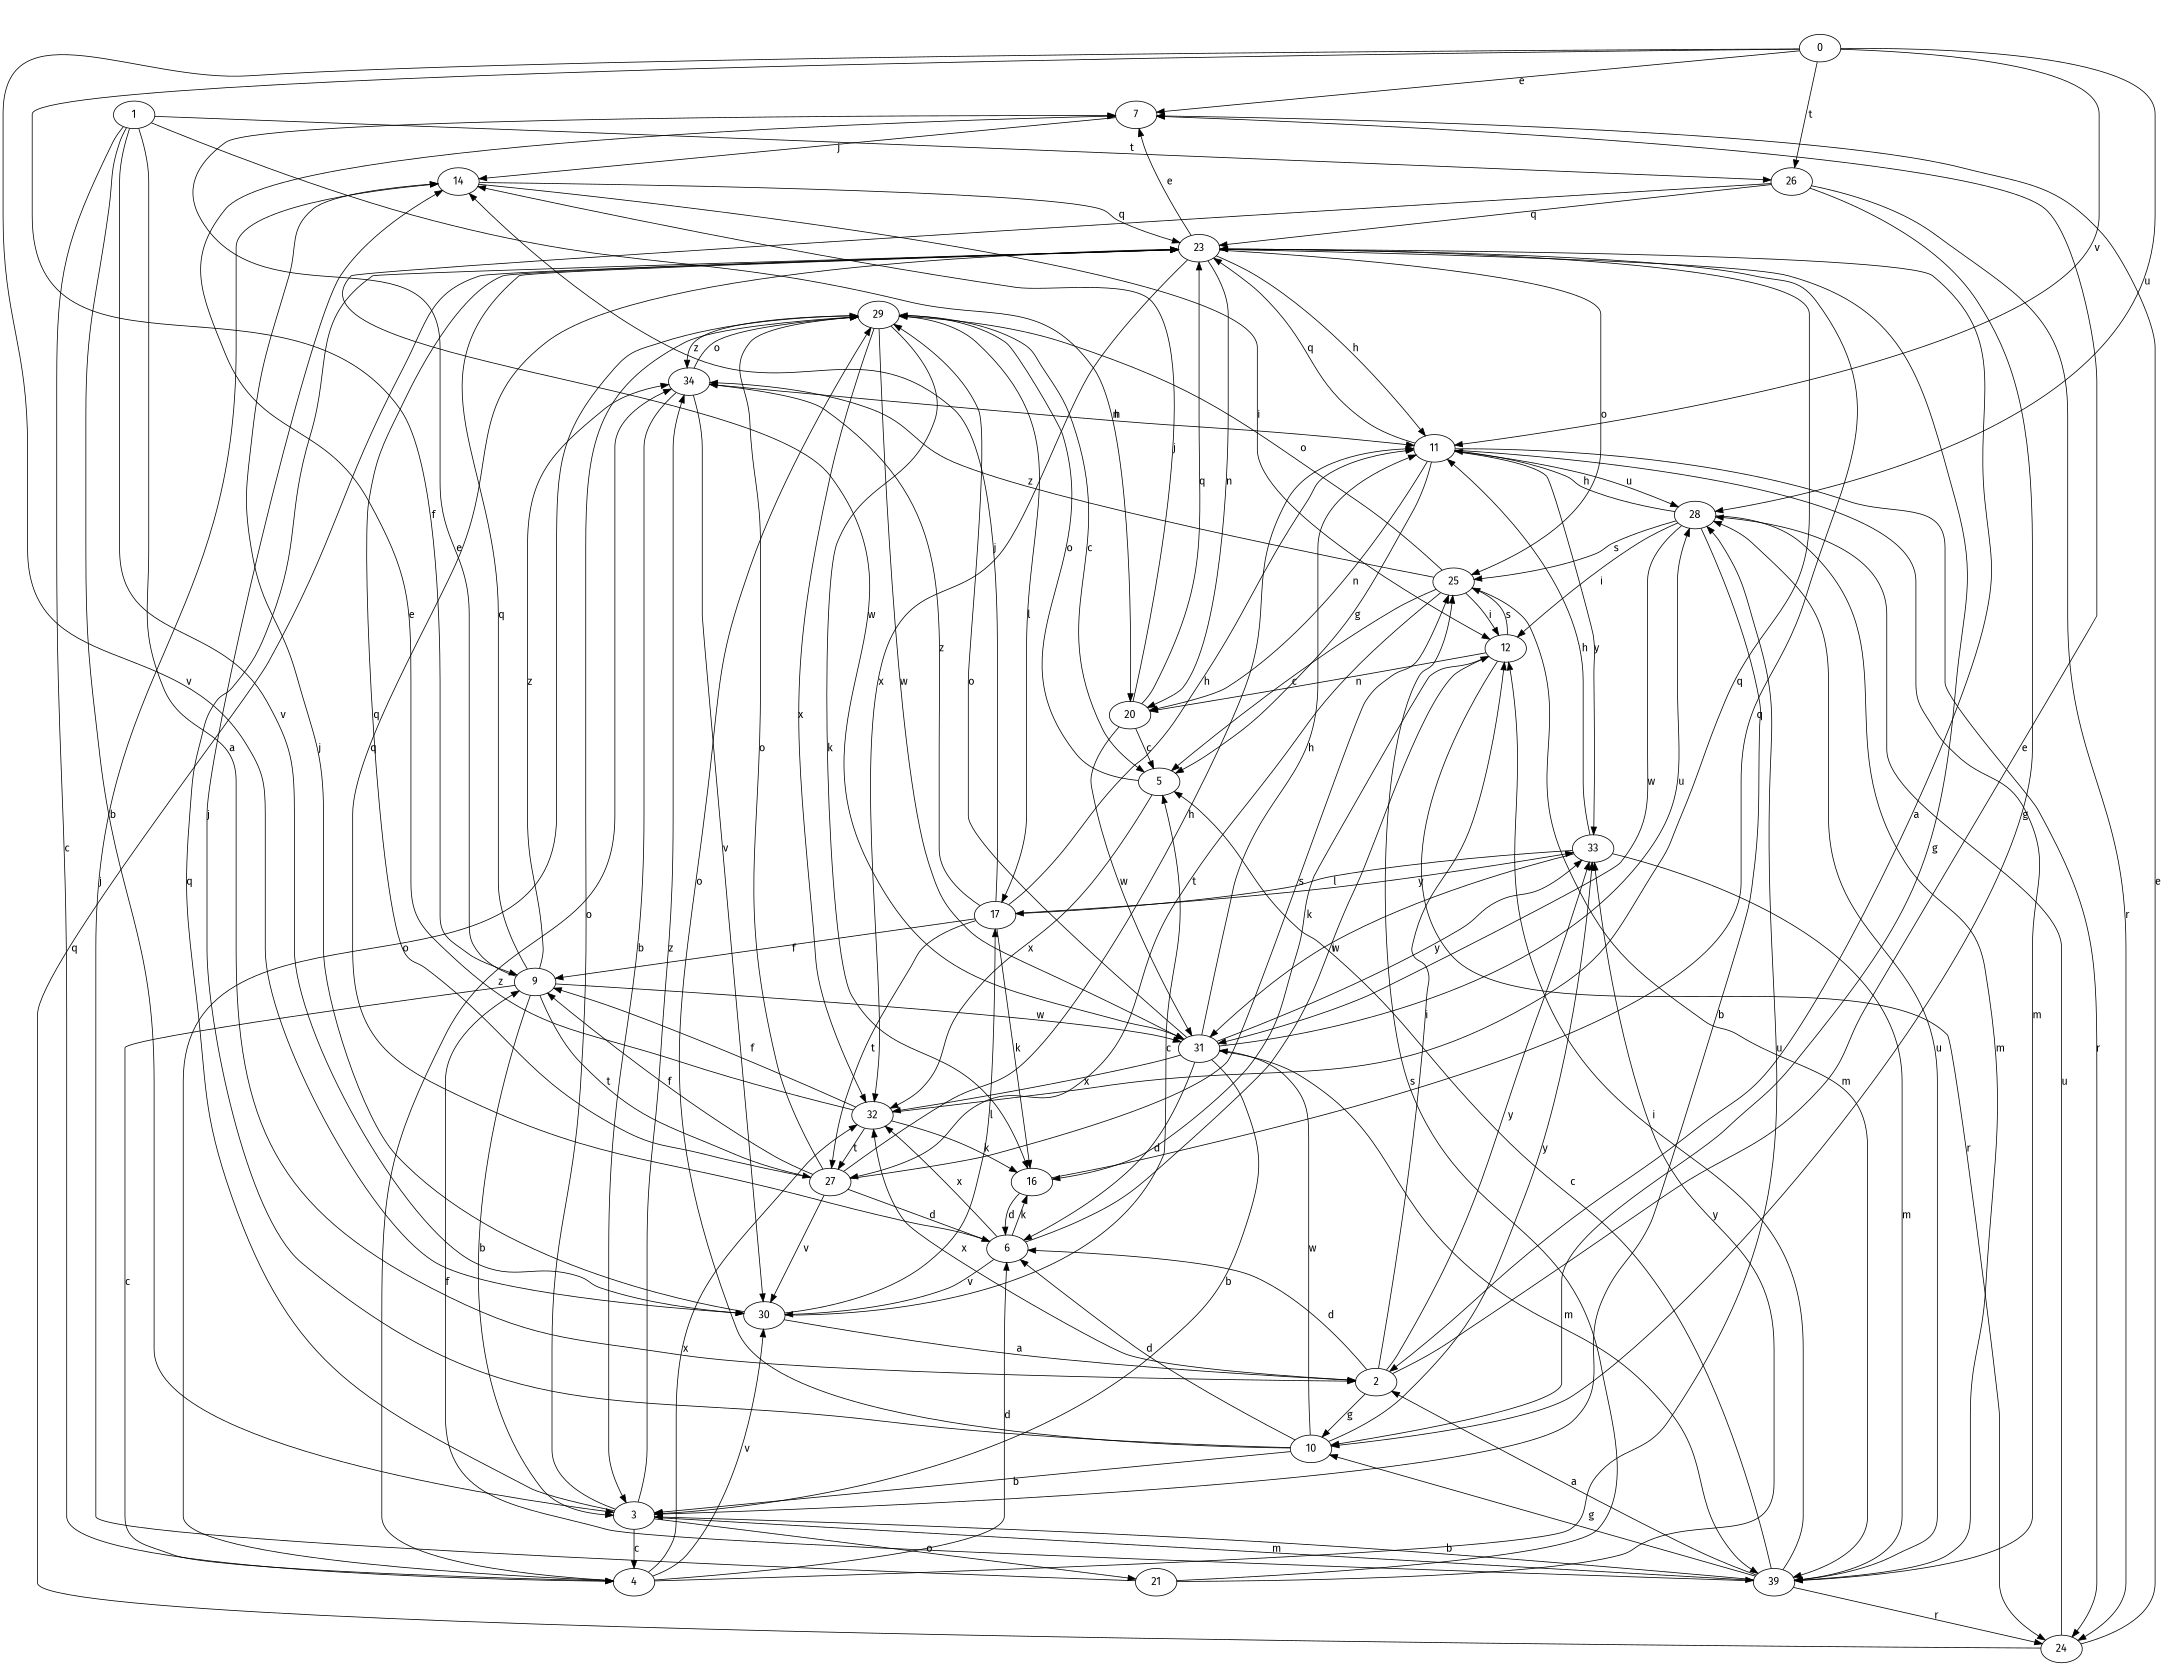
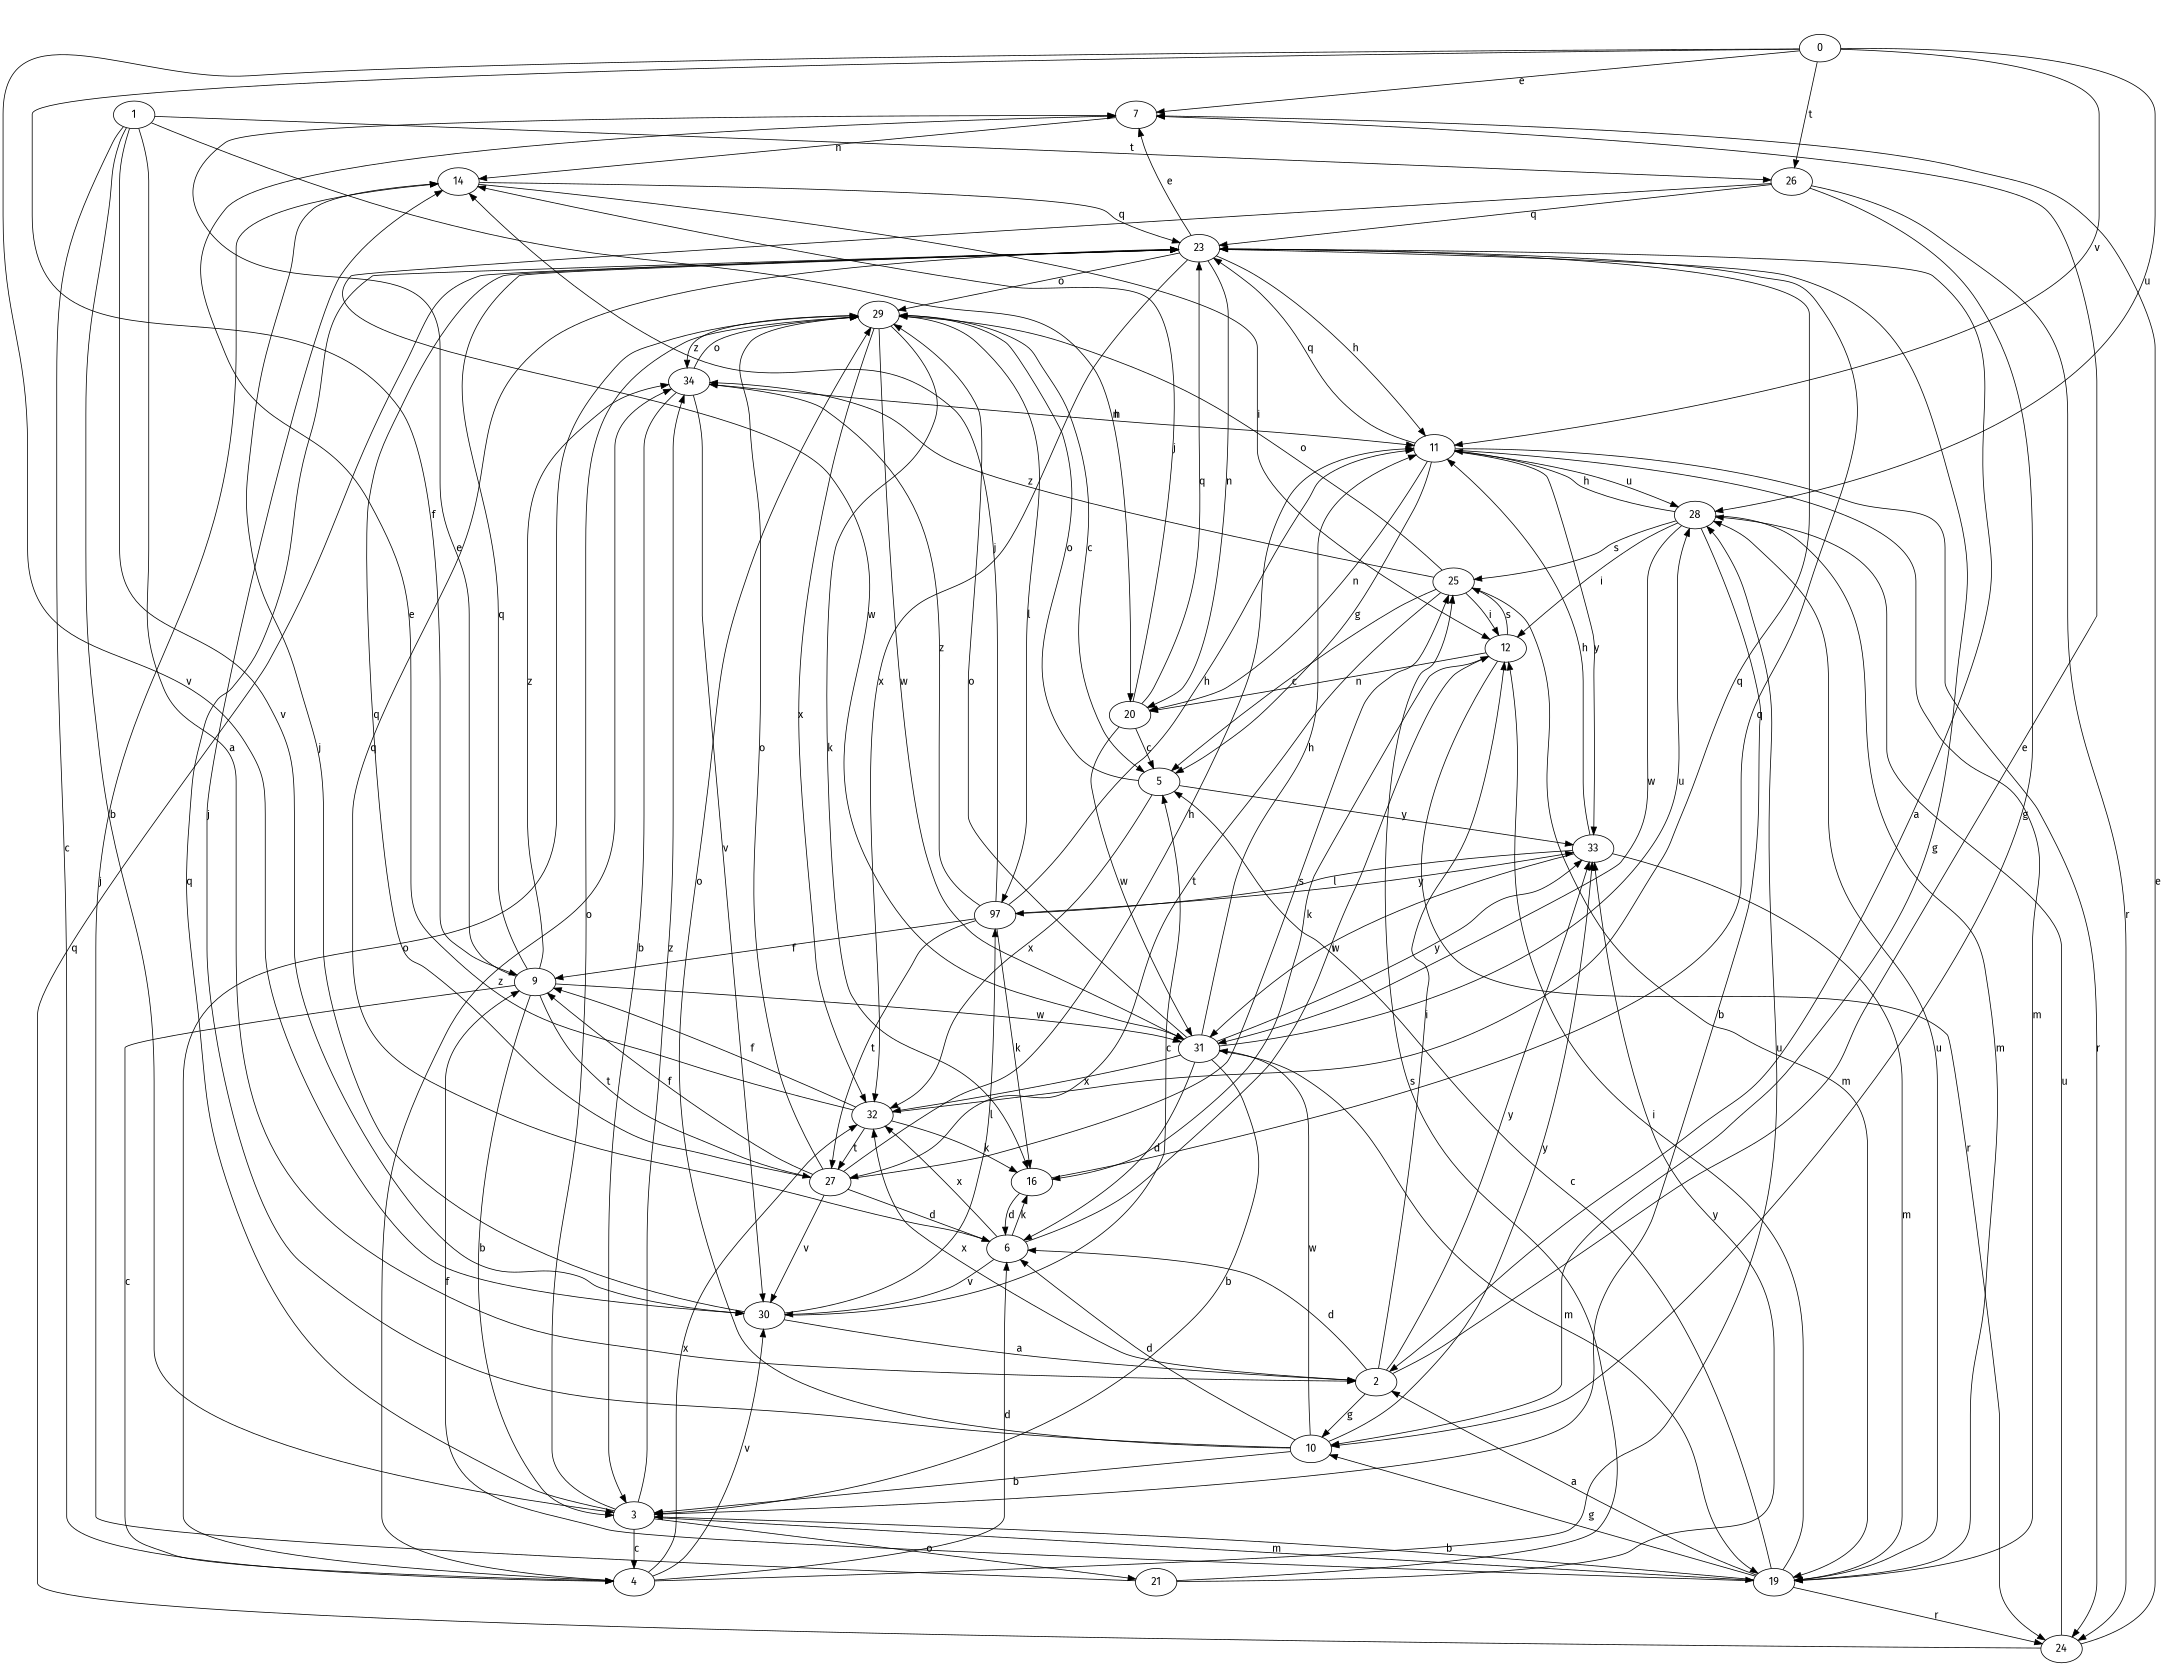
edge "7" -> "14": label "j" -> "n"
edge "23" -> "25": now "23" -> "29"
edge "5" -> "33": added, label "y"
node "17": label "17" -> "97"
node "39": label "39" -> "19"
